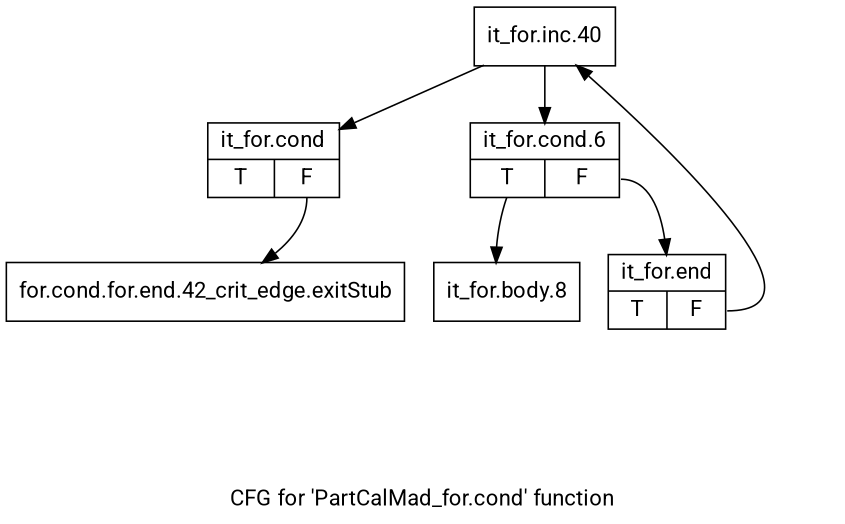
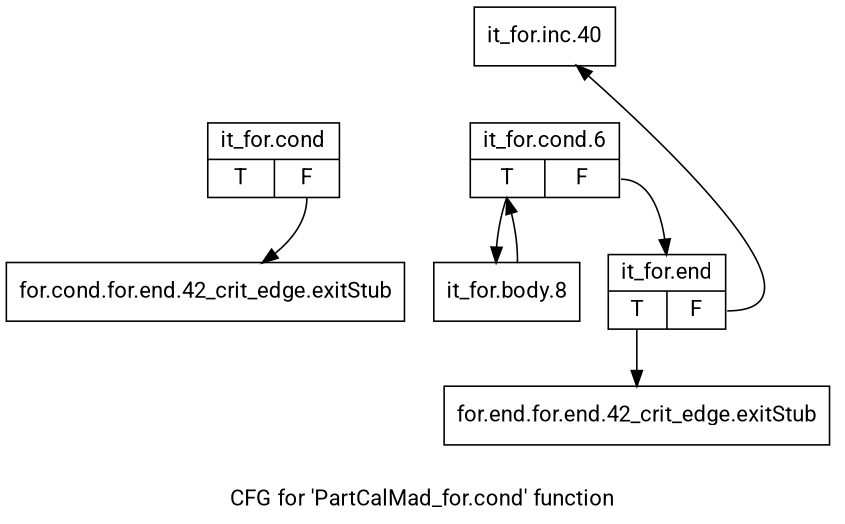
edge "it_for.inc.40" -> "it_for.cond.6": now "it_for.body.8" -> "it_for.cond.6"
edge "it_for.inc.40" -> "it_for.cond": removed
node "for.end.for.end.42_crit_edge.exitStub": added
